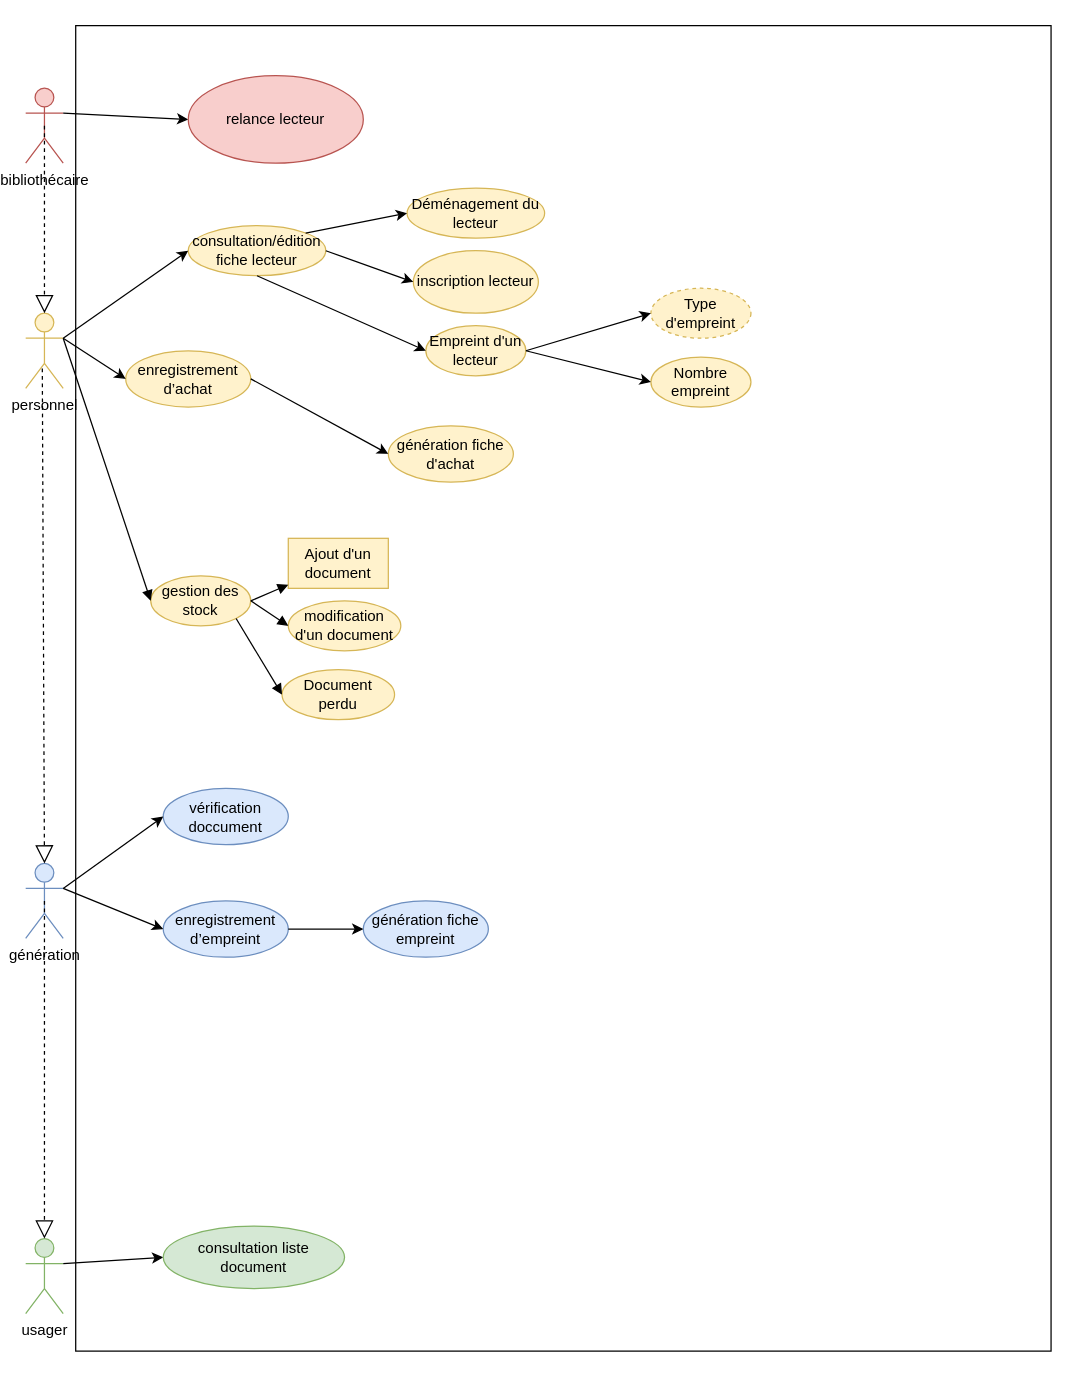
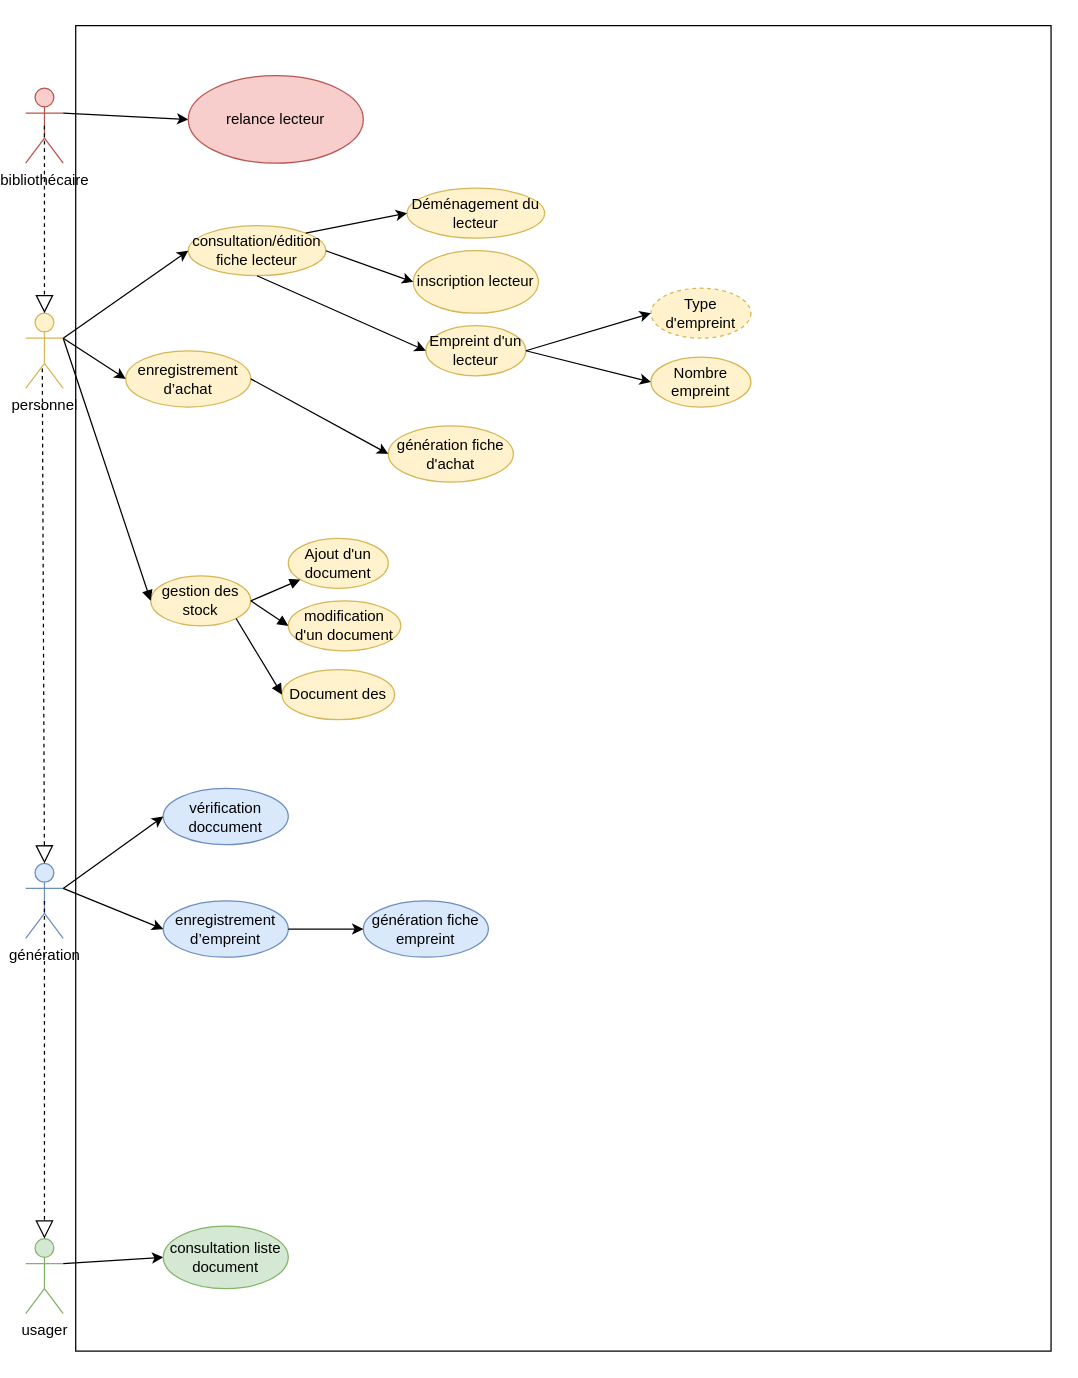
node "Ajout d'un document": shape rectangle -> ellipse
node "Document perdu": label "Document perdu" -> "Document des"
node "consultation liste document": size 181x63 -> 125x63
